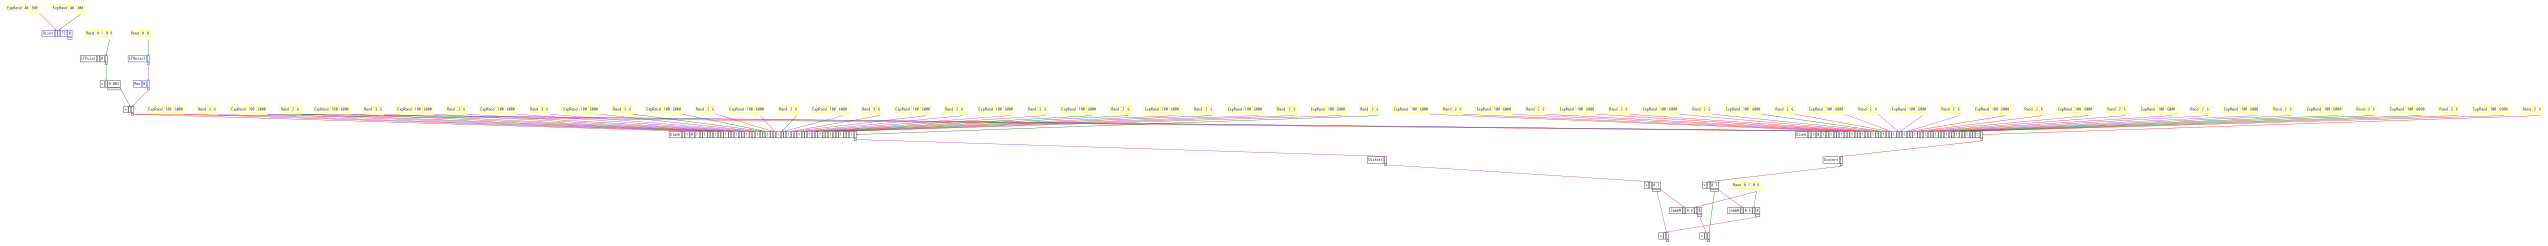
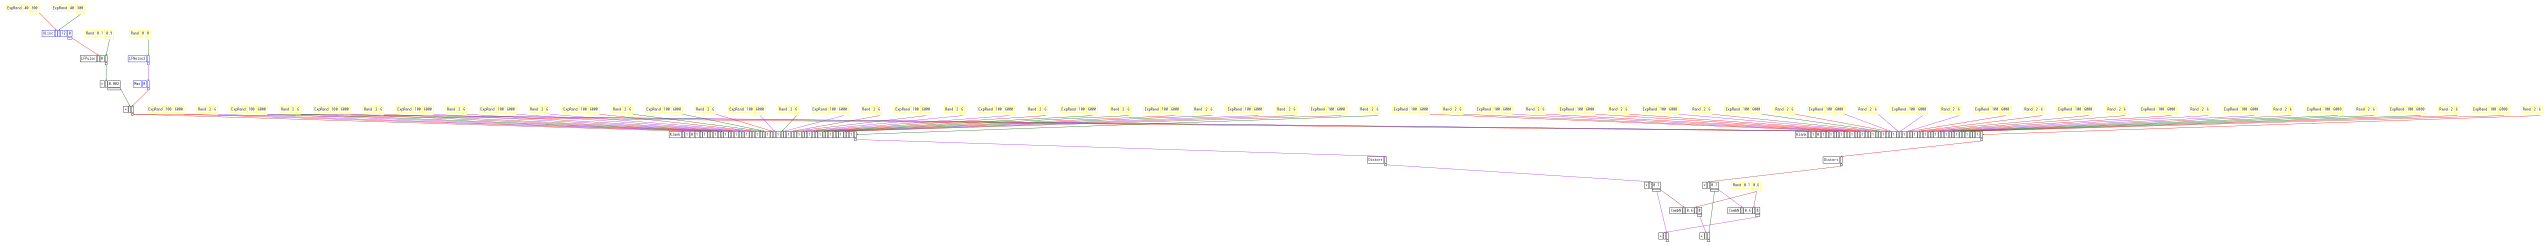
edge "XLine" -> "LFPulse": added
